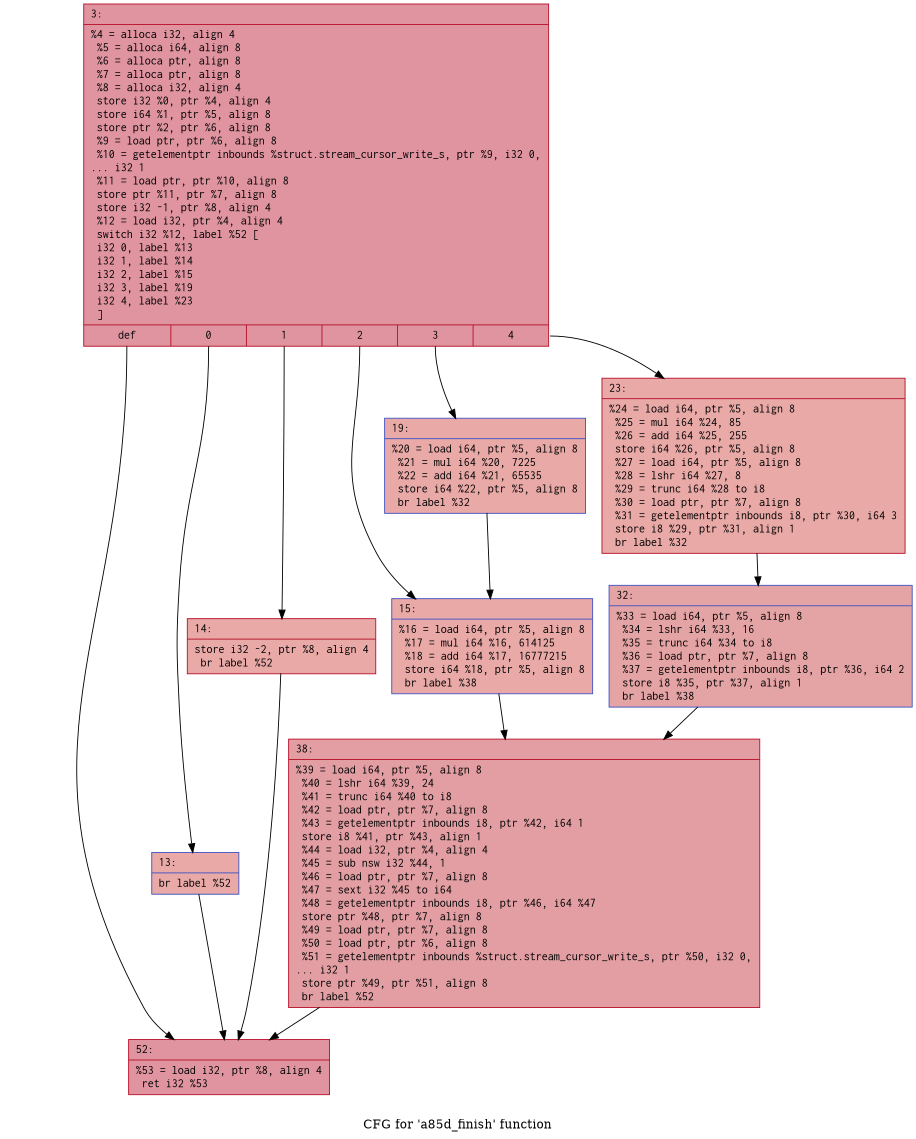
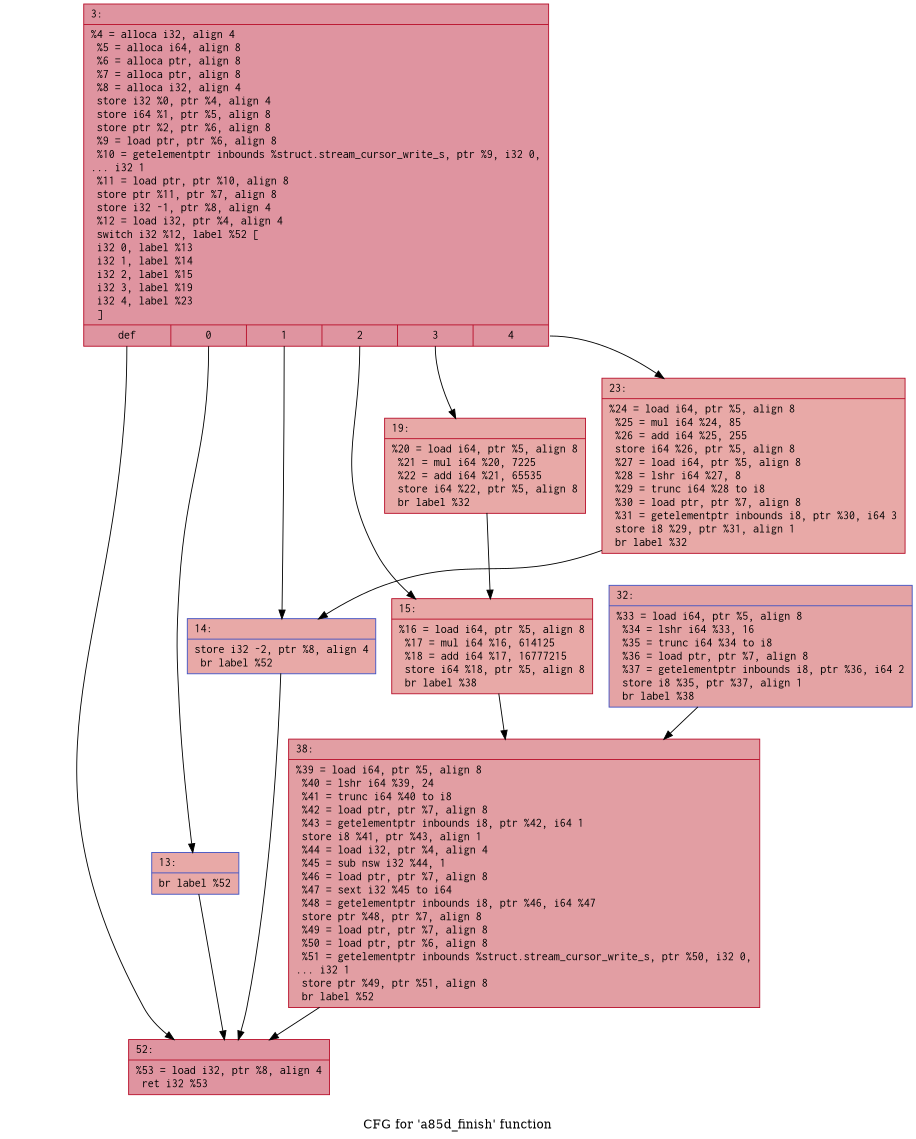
node "19:": color #3d50c3ff -> #b70d28ff
edge "23:" -> "32:": now "23:" -> "14:"
node "14:": color #b70d28ff -> #3d50c3ff
node "15:": color #3d50c3ff -> #b70d28ff
